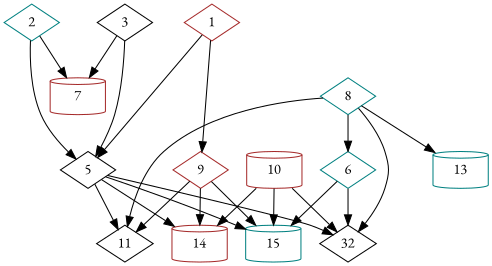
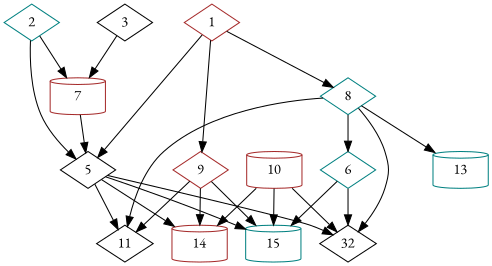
edge "1" -> "8": added
edge "3" -> "5": now "7" -> "5"
